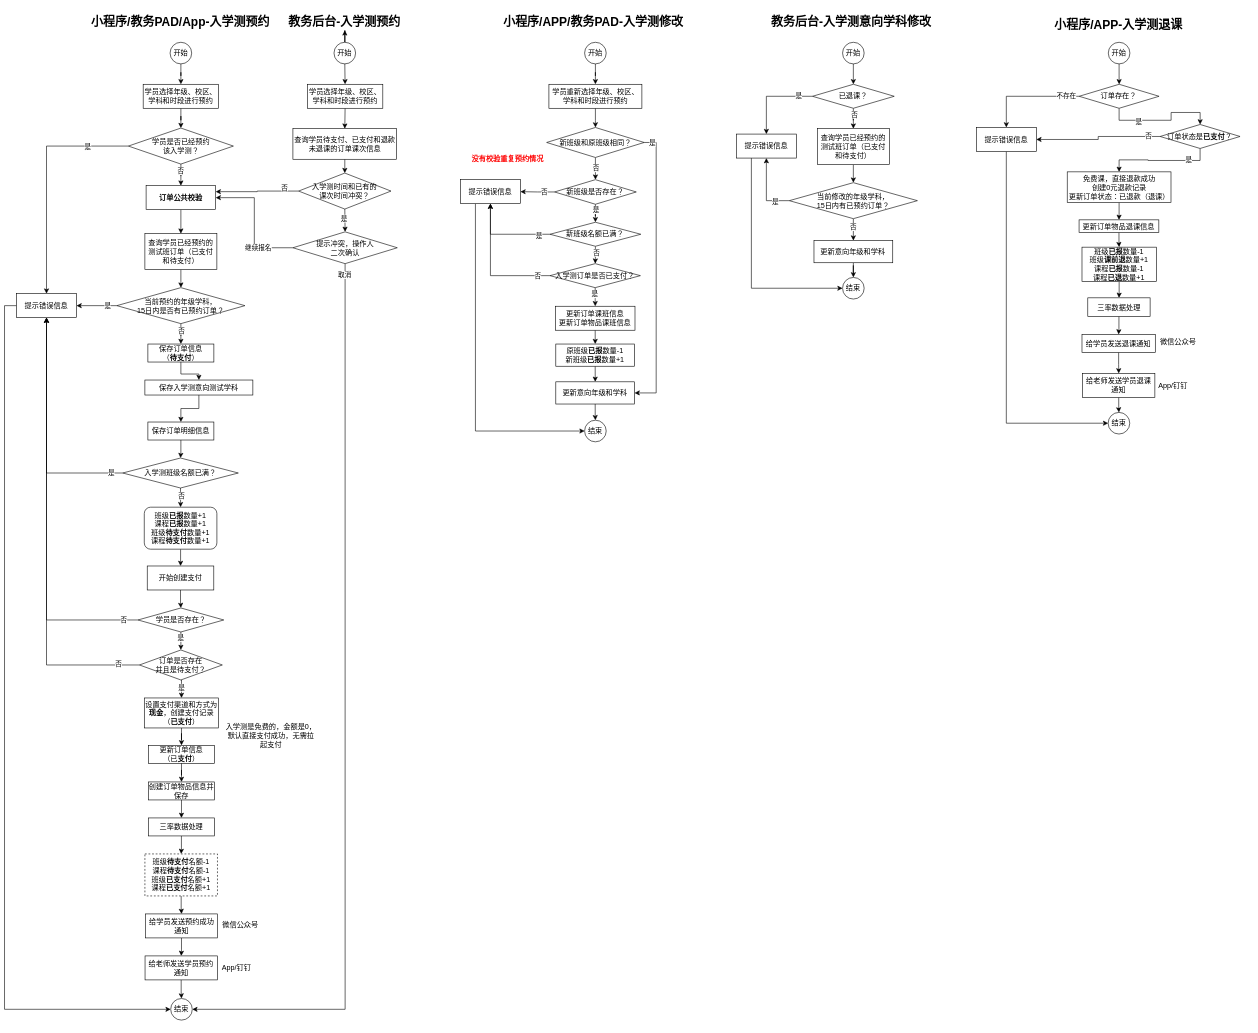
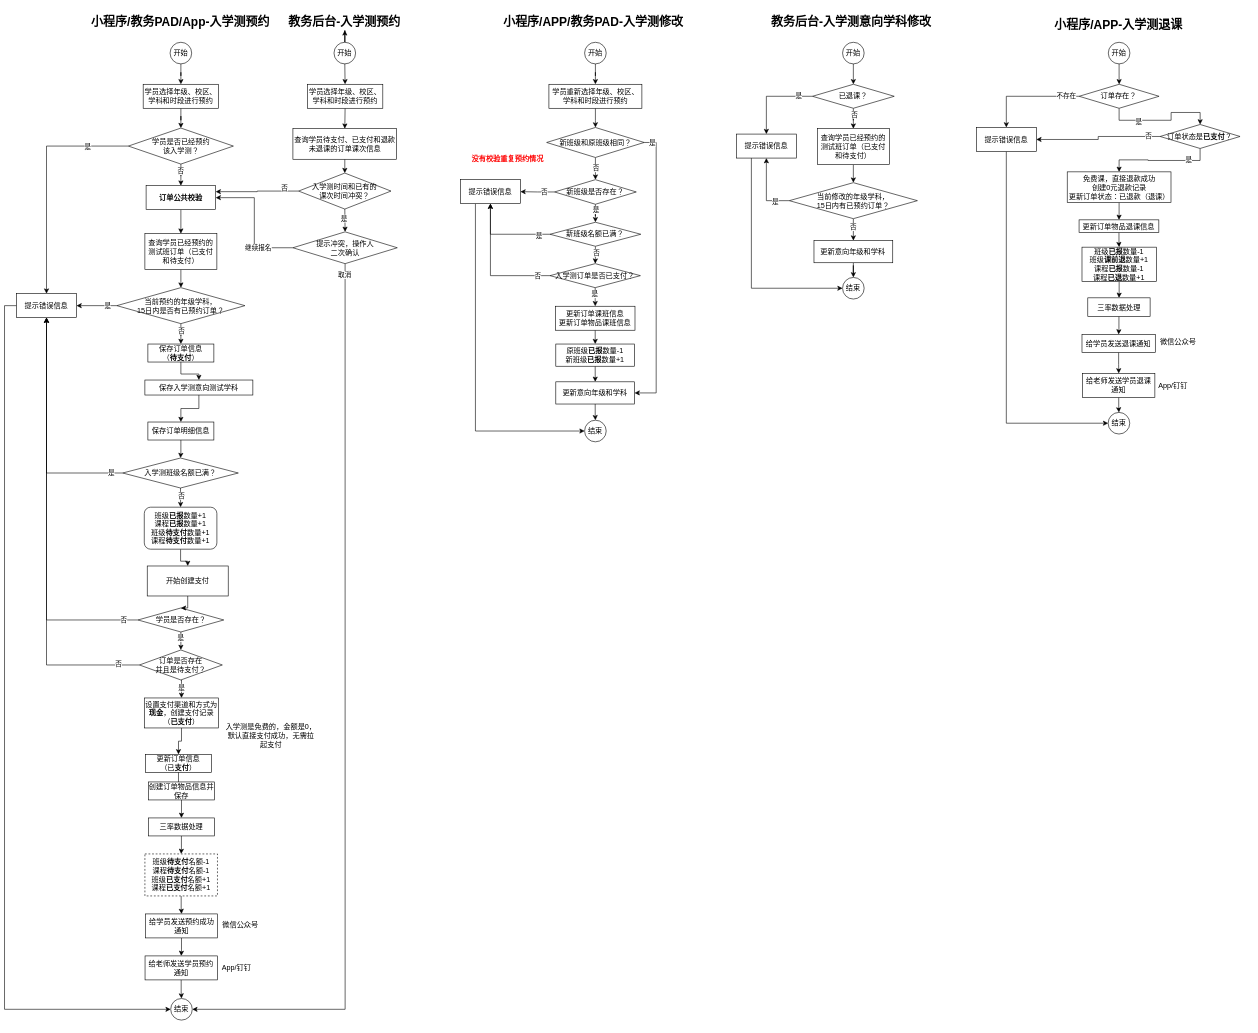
node "开始创建支付": size 67x24 -> 81x30
node "更新订单信息 （已支付）": moved (182, 755) -> (179, 764)
